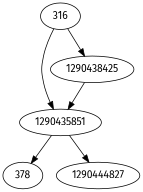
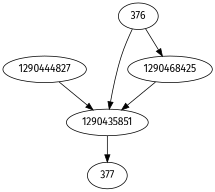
node "316": label "316" -> "376"
node "1290438425": label "1290438425" -> "1290468425"
edge "1290435851" -> "1290444827": reversed
node "378": label "378" -> "377"
